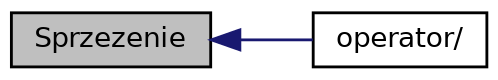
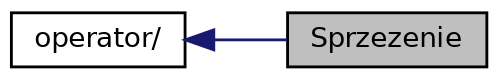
edge "operator/" -> "Sprzezenie": reversed
